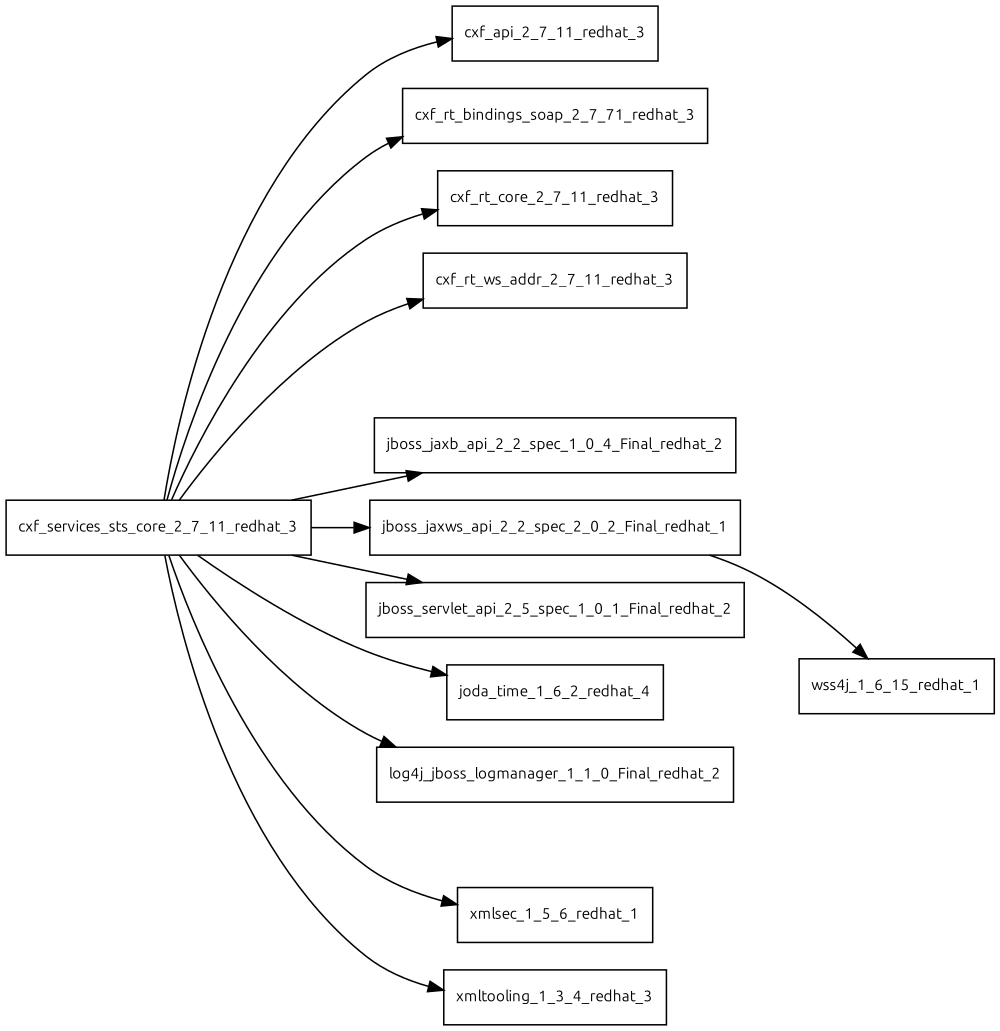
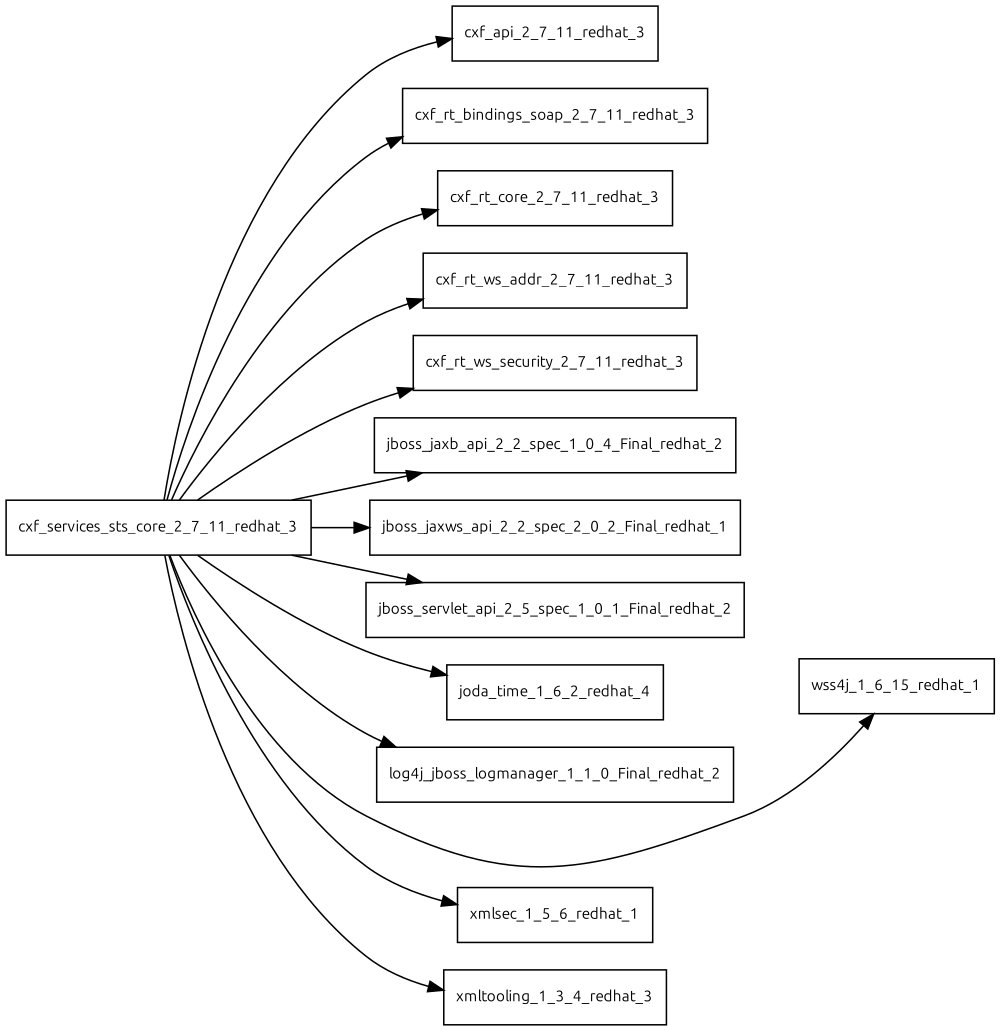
node "cxf_rt_bindings_soap_2_7_71_redhat_3": label "cxf_rt_bindings_soap_2_7_71_redhat_3" -> "cxf_rt_bindings_soap_2_7_11_redhat_3"
node "cxf_rt_ws_security_2_7_11_redhat_3": added
edge "jboss_jaxws_api_2_2_spec_2_0_2_Final_redhat_1" -> "wss4j_1_6_15_redhat_1": now "cxf_services_sts_core_2_7_11_redhat_3" -> "wss4j_1_6_15_redhat_1"
